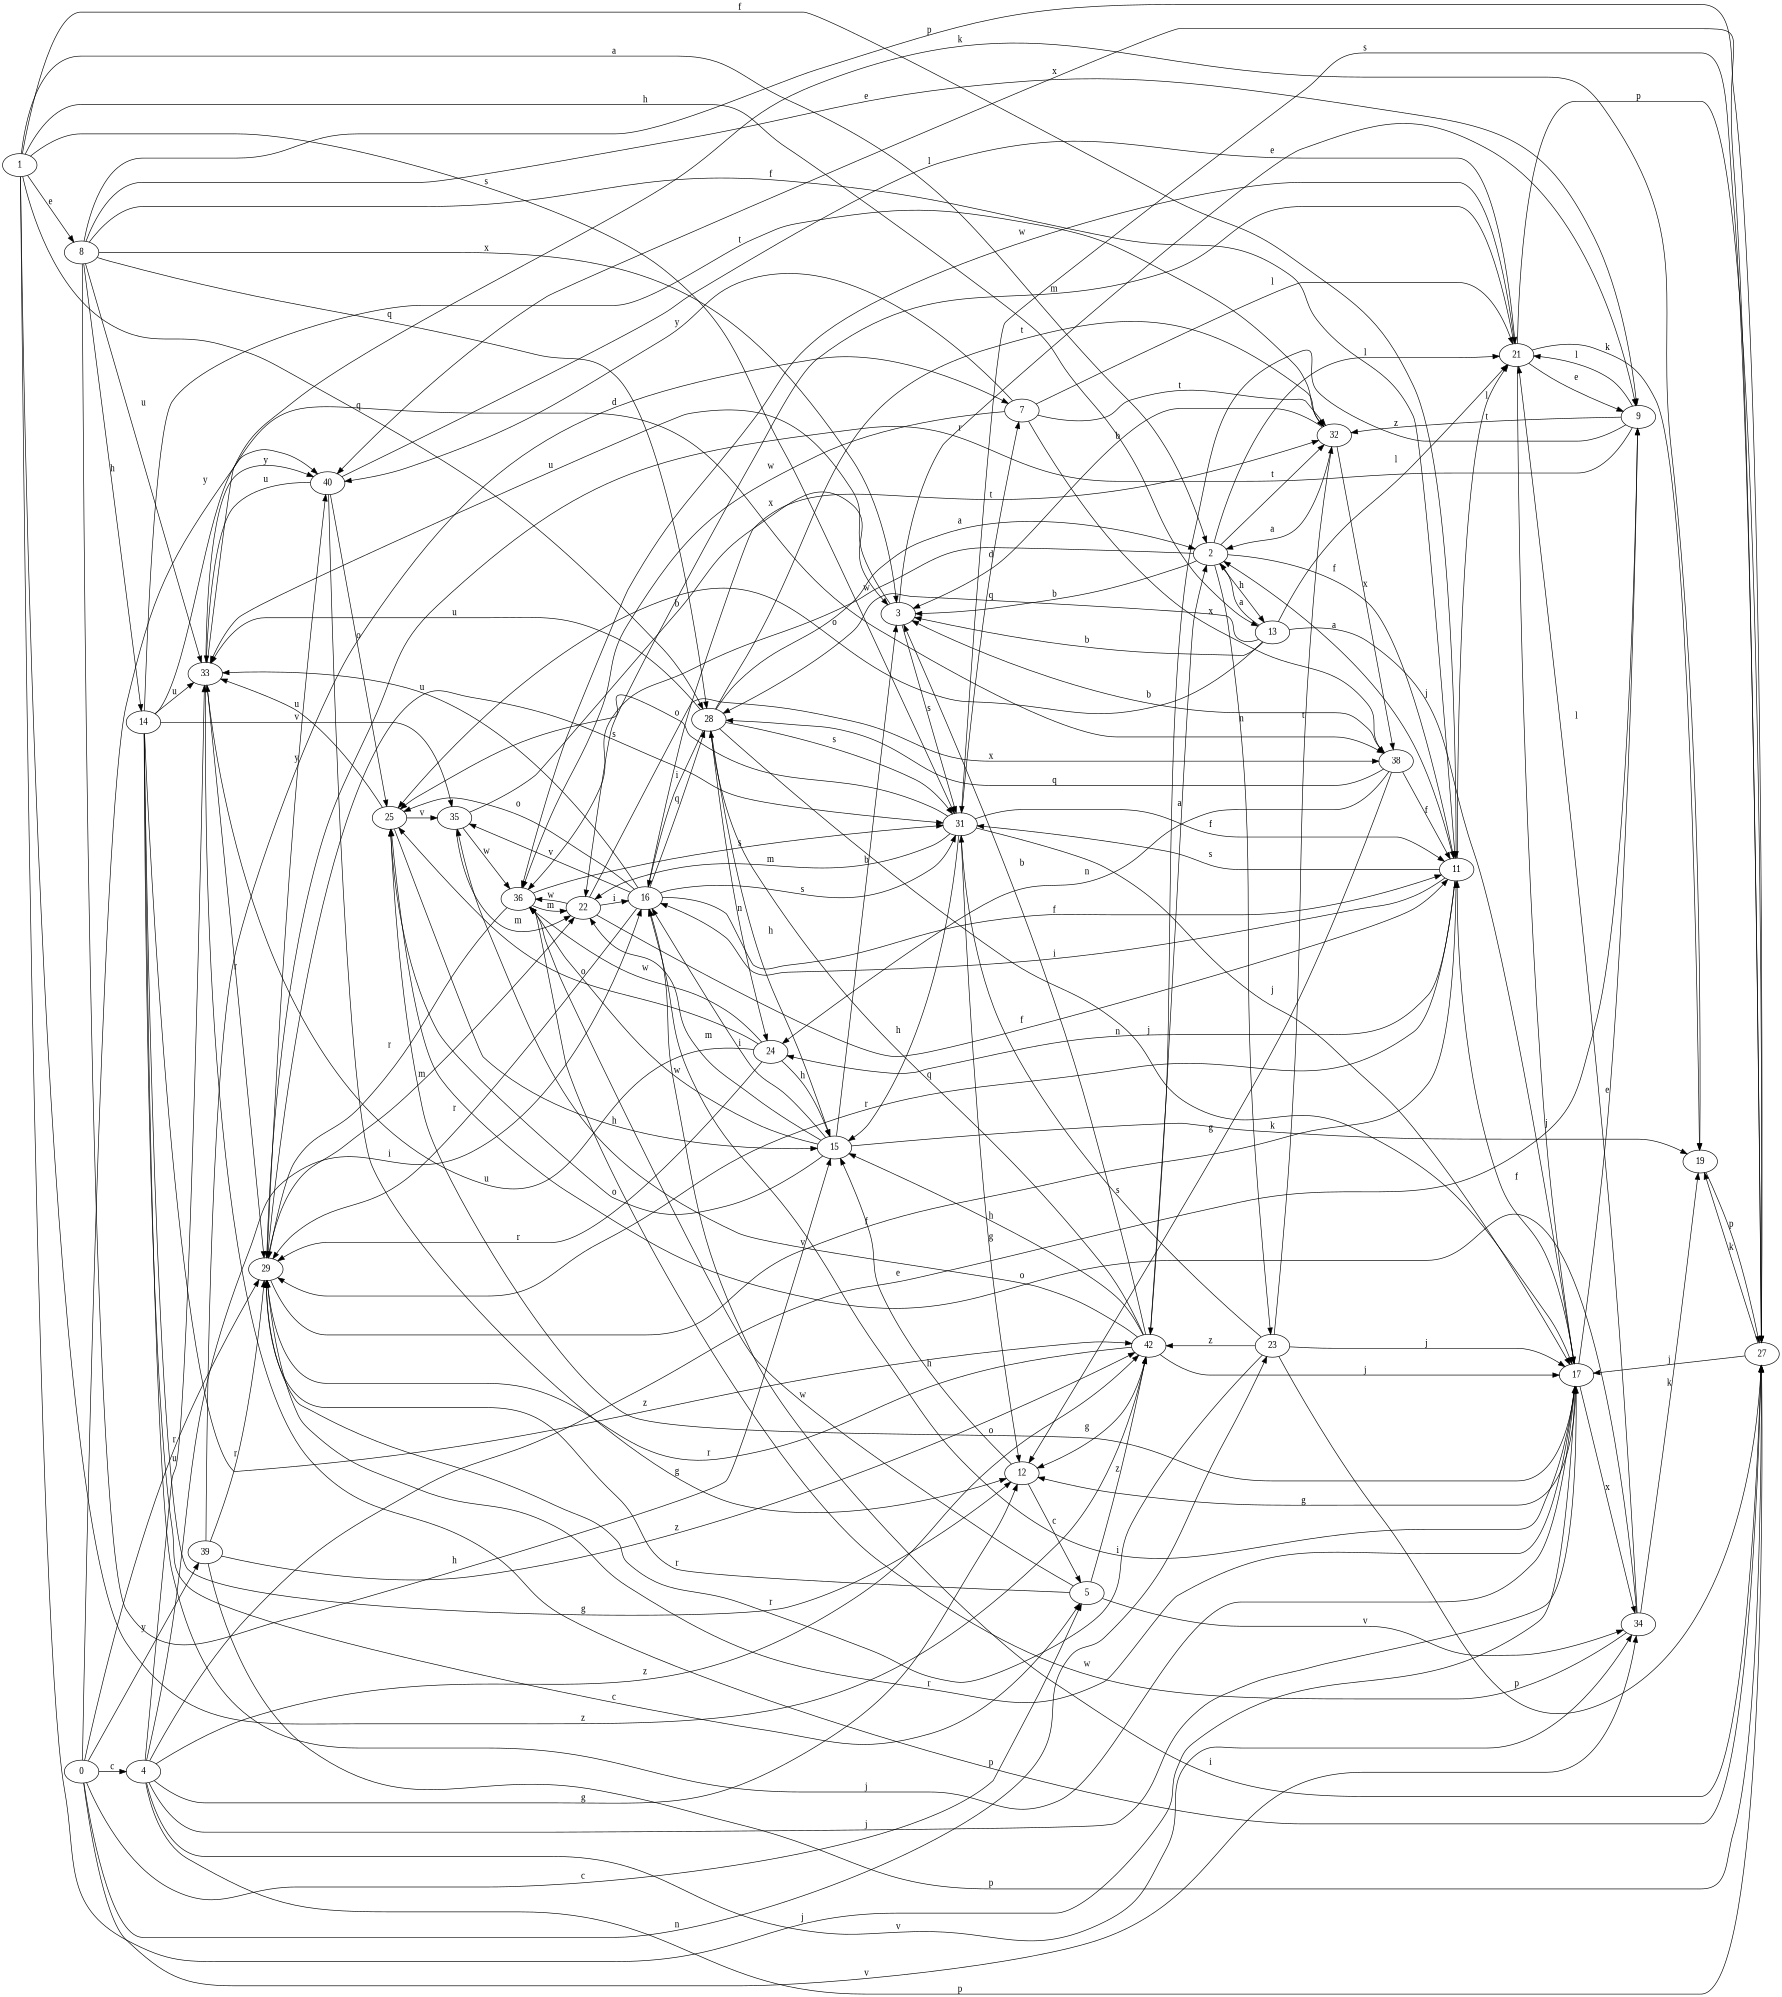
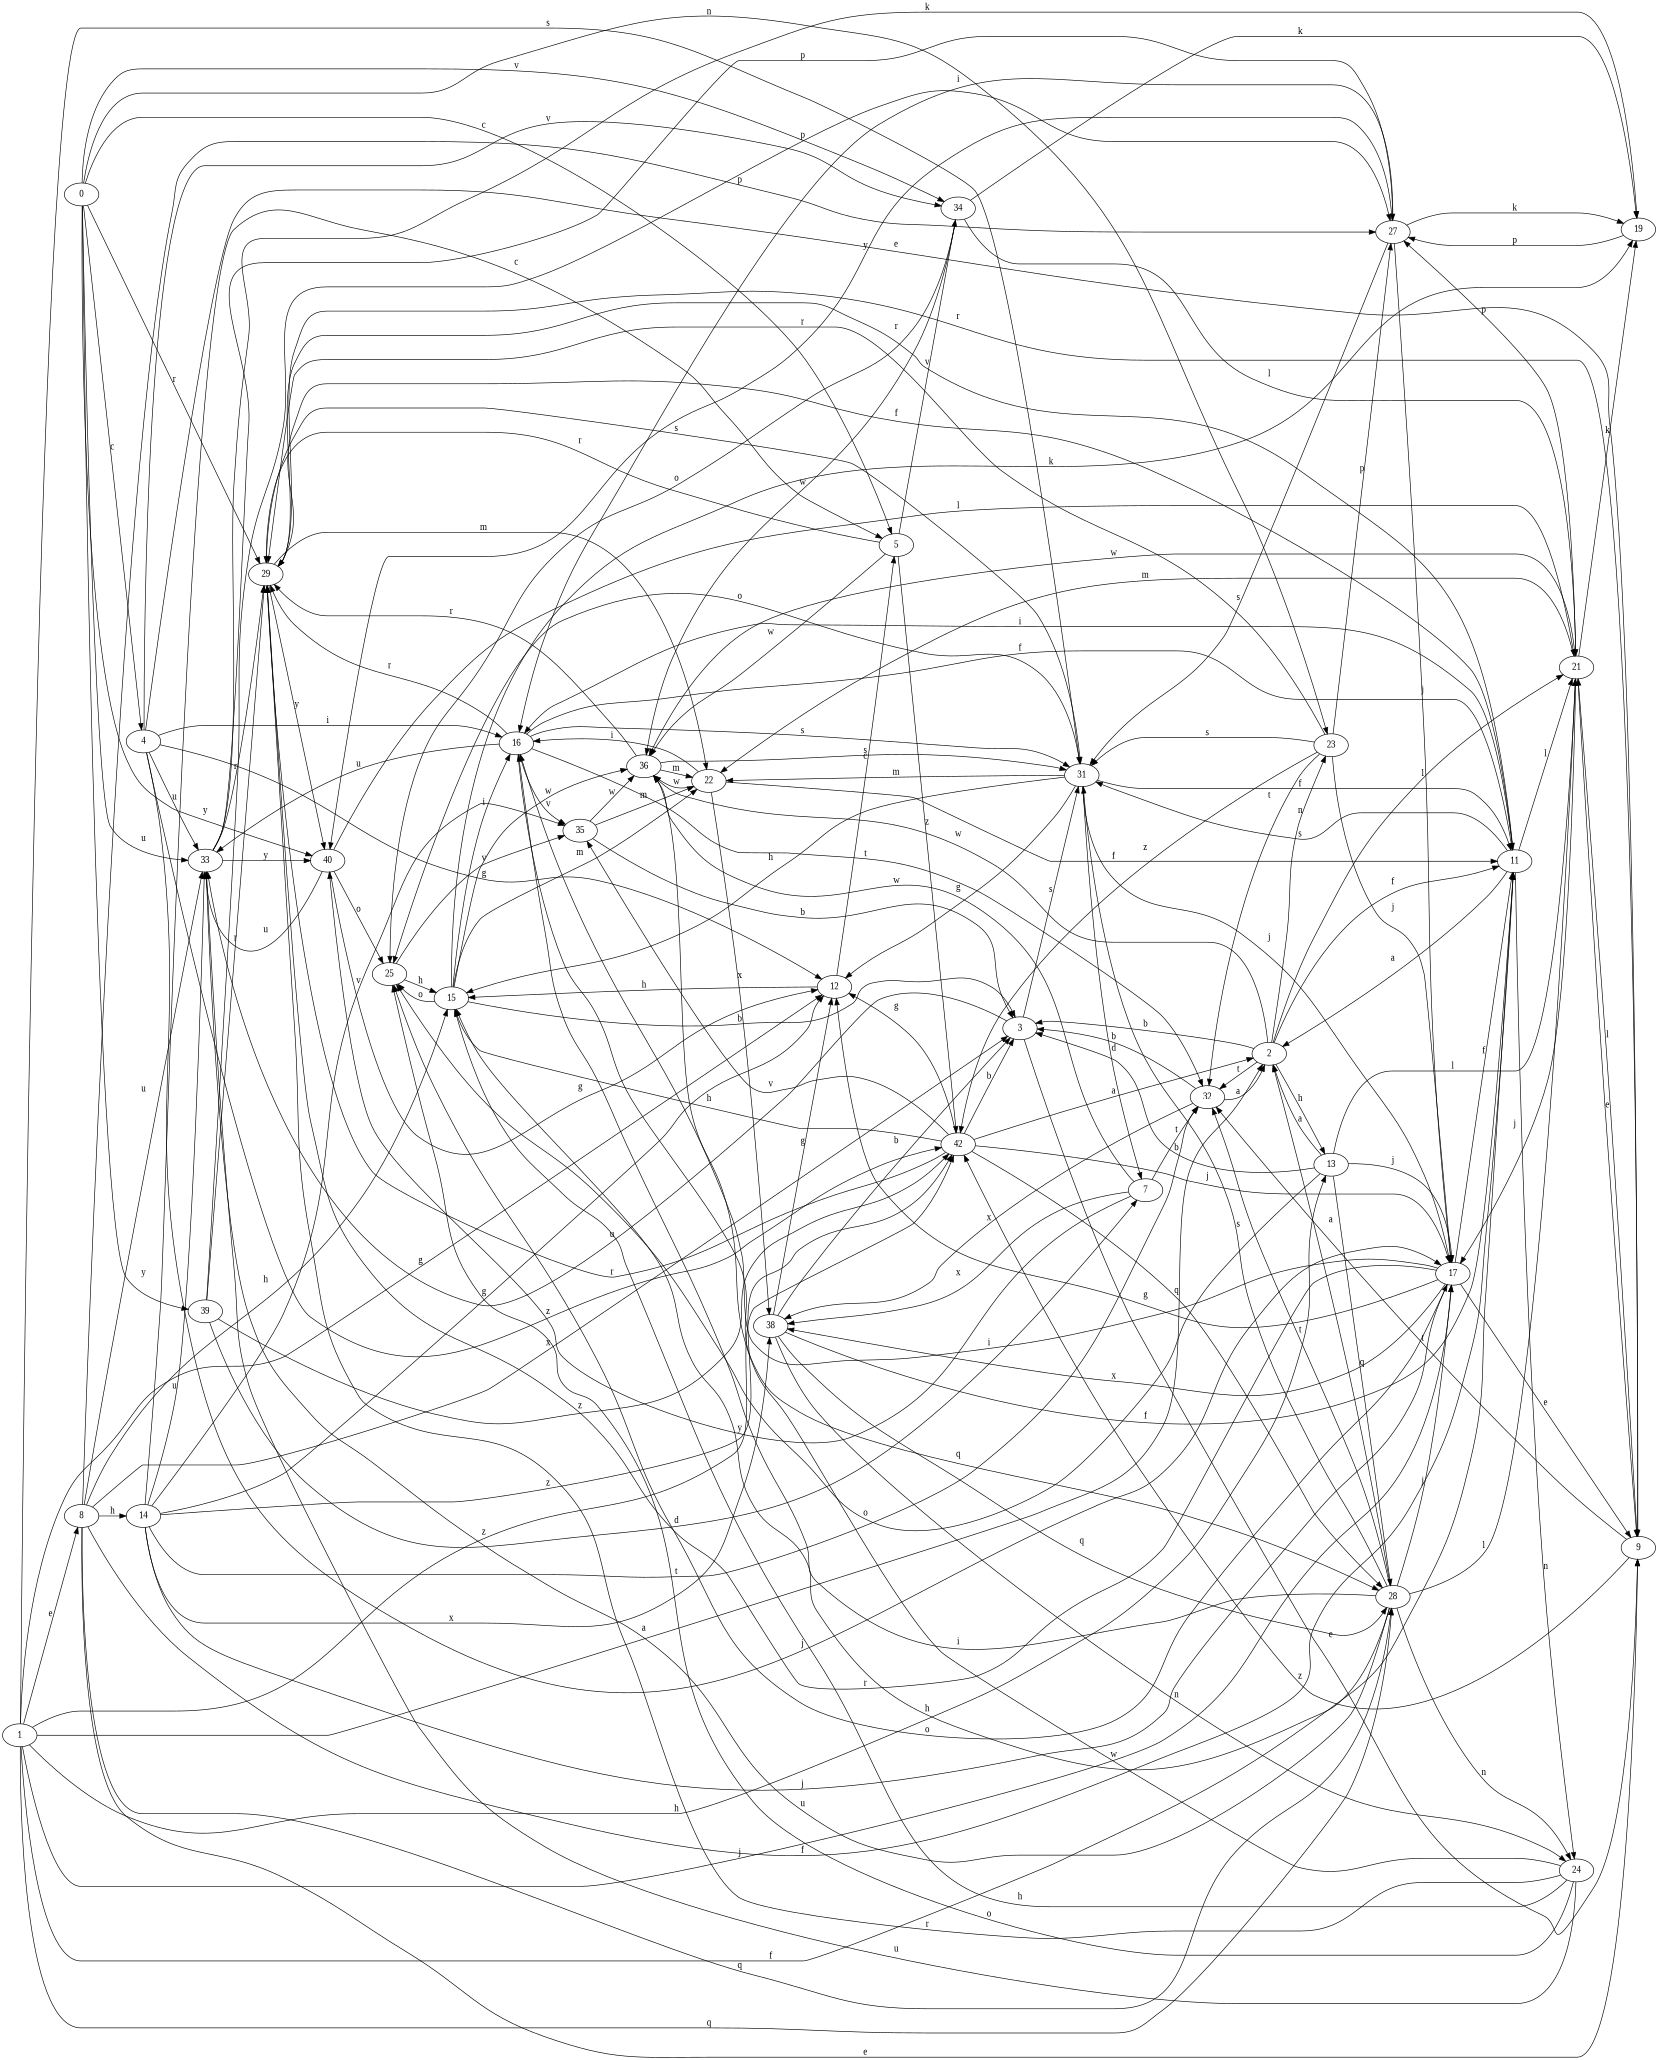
edge "27" -> "40": label "x" -> "y"
edge "7" -> "21": now "28" -> "21"
edge "25" -> "33": now "0" -> "33"
edge "16" -> "25": removed, label "o"
edge "1" -> "12": added, label "g"
edge "17" -> "34": now "17" -> "38"
edge "4" -> "27": removed, label "p"
